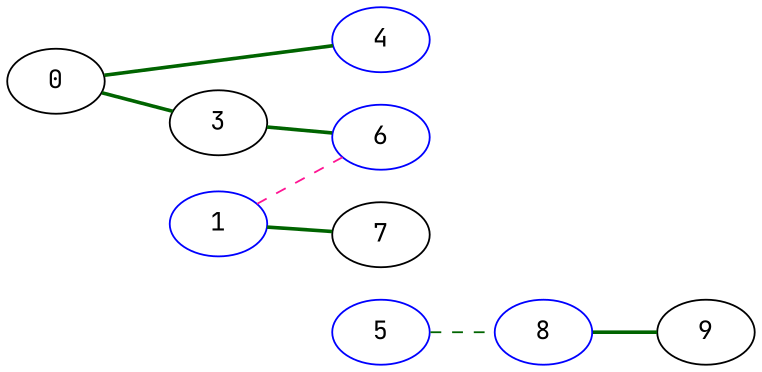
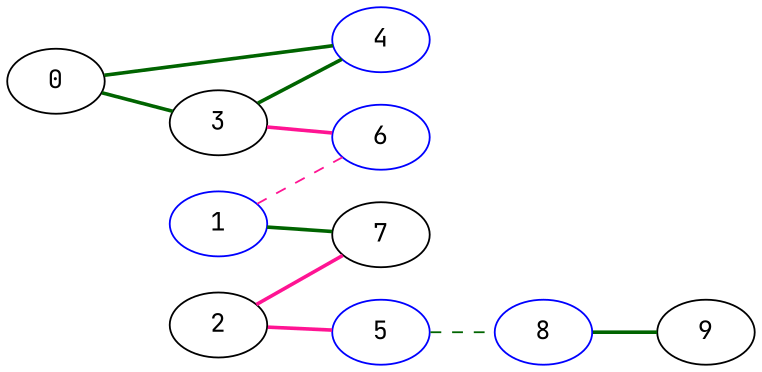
edge "4" -- "3": added
edge "3" -- "6": color darkgreen -> deeppink
node "2": added
